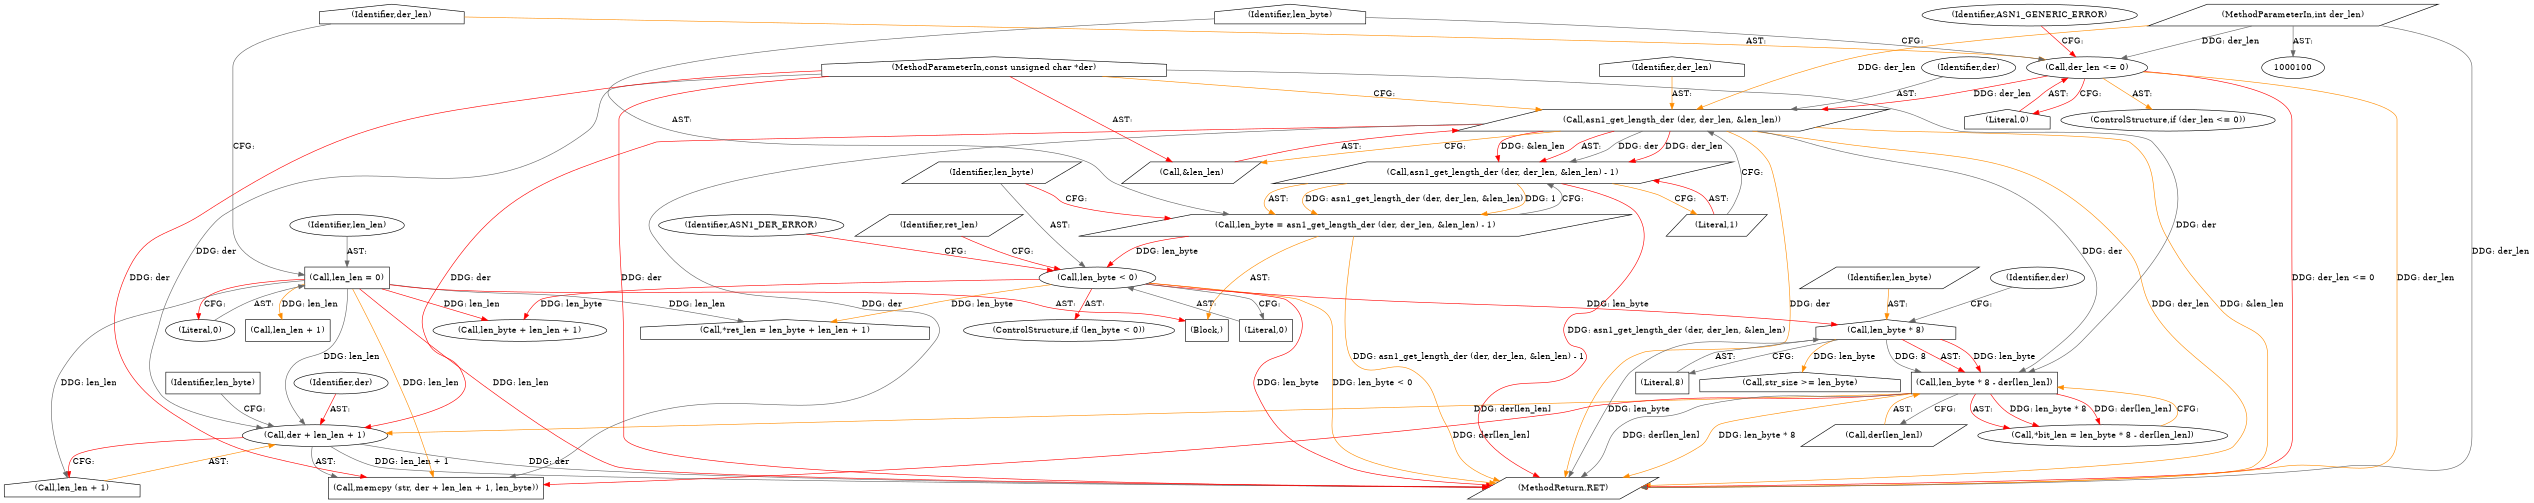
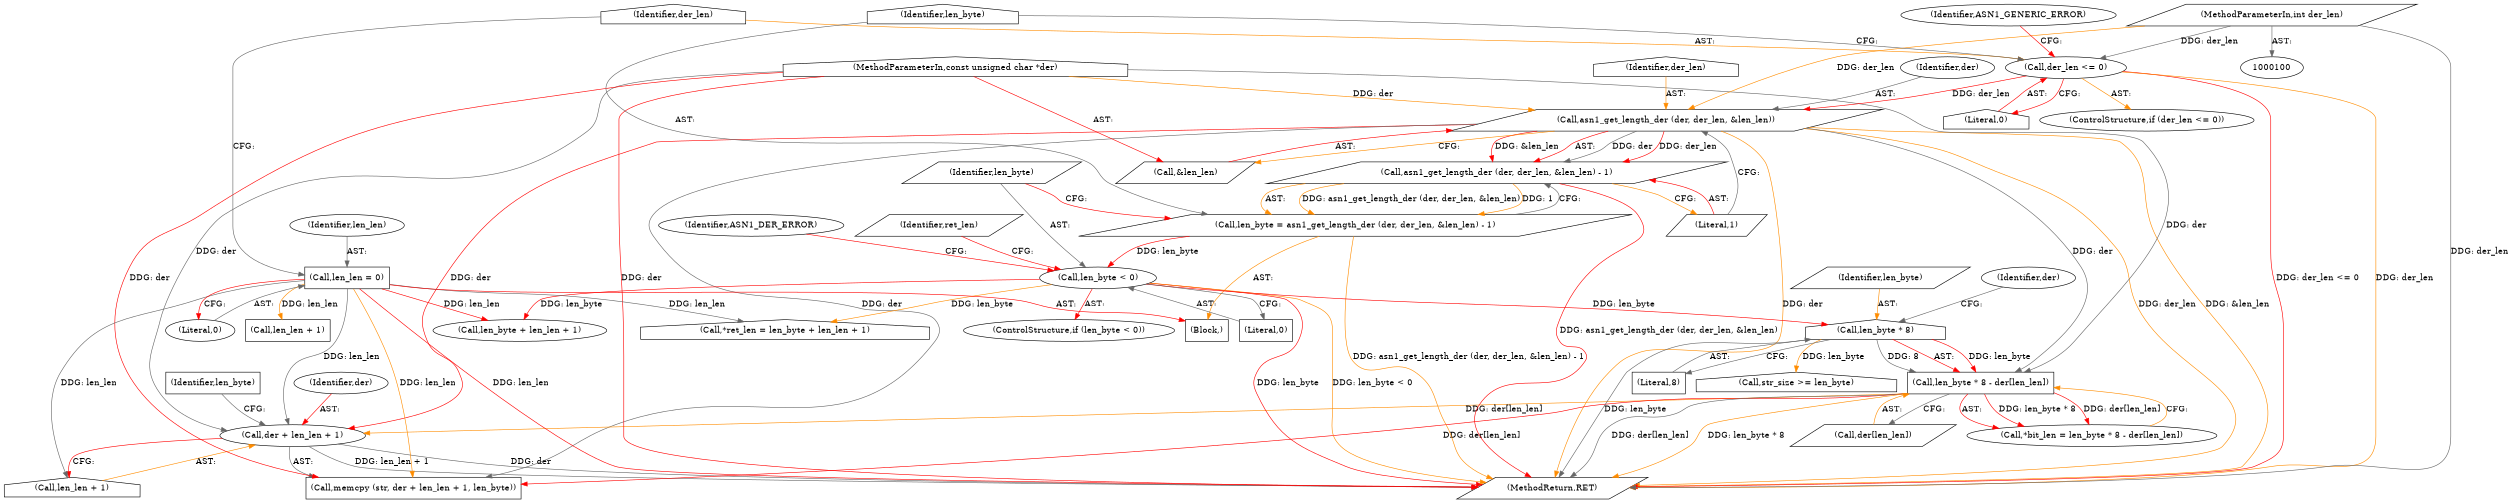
edge "(MethodParameterIn,const unsigned char *der)" -> "(Call,asn1_get_length_der (der, der_len, &len_len))": label "CFG: " -> "DDG: der"
